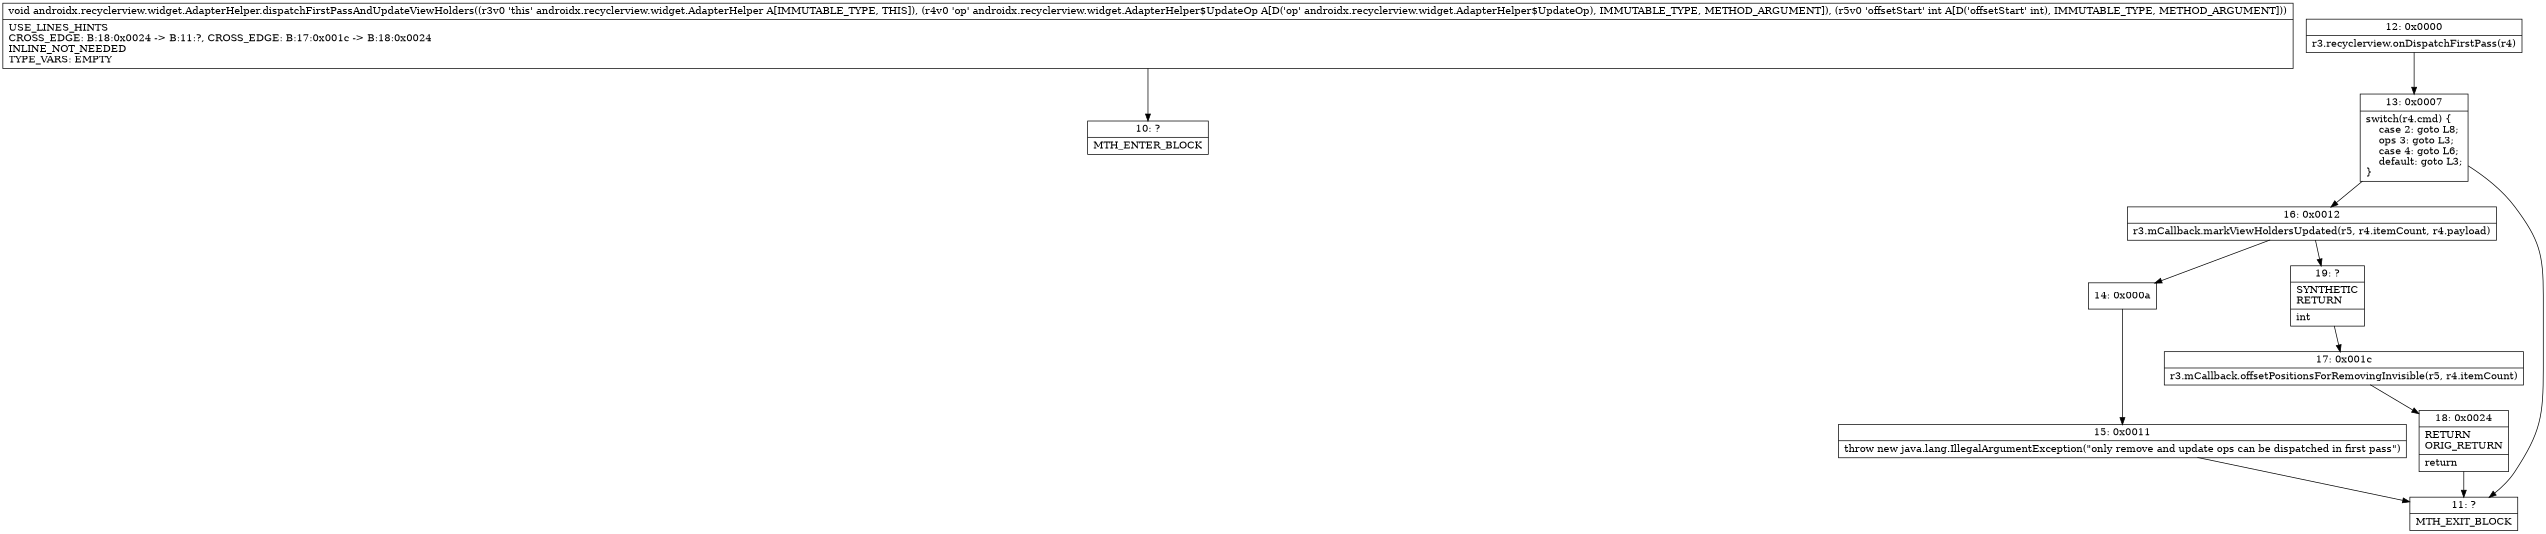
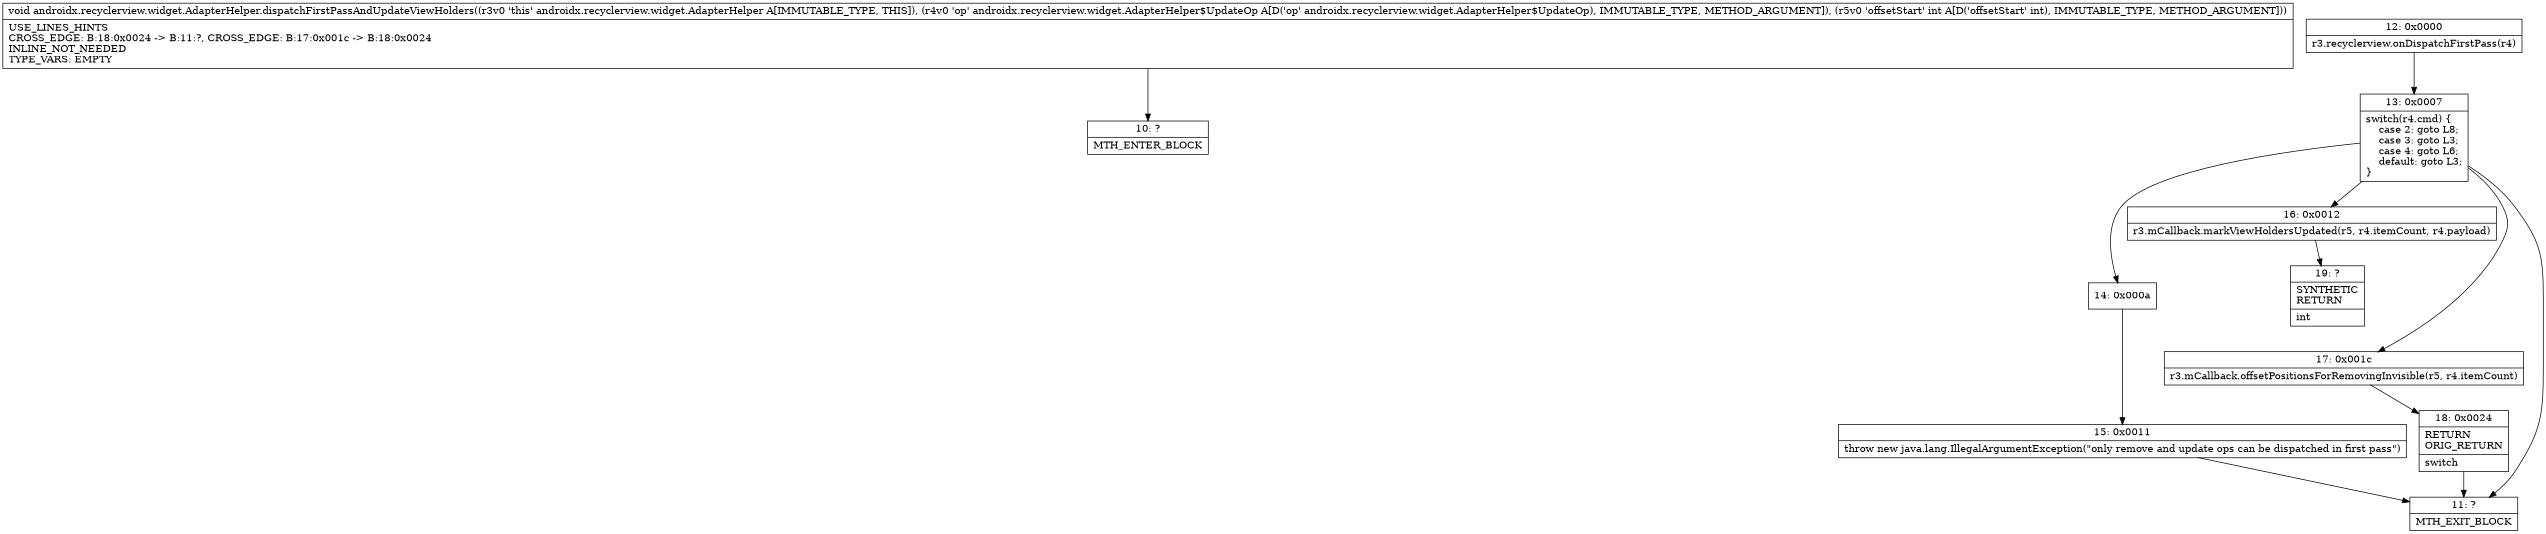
node "13: 0x0007": text "ops 3: goto L3;" -> "case 3: goto L3;"
edge "16: 0x0012" -> "14: 0x000a": now "13: 0x0007" -> "14: 0x000a"
edge "19: ?" -> "17: 0x001c": now "13: 0x0007" -> "17: 0x001c"
node "18: 0x0024": text "return" -> "switch"
